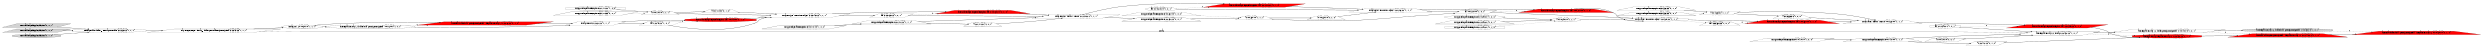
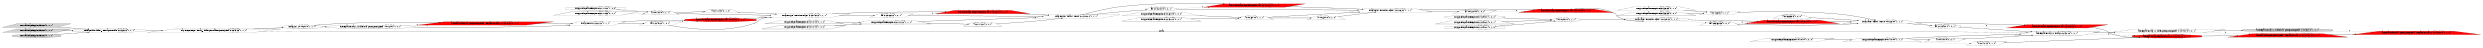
edge "UnsupportedOperationException e@@@35@@@['0', '0', '1']" -> "{}@@@35@@@['1', '1', '1']": style dashed -> bold
edge "fail()@@@27@@@['1', '0', '1']" -> "intMap.values().remove(new Object())@@@32@@@['1', '1', '1']": removed
edge "{}@@@35@@@['1', '1', '1']" -> "{}@@@35@@@['1', '0', '0']": removed
edge "UnsupportedOperationException e@@@23@@@['1', '0', '0']" -> "{}@@@23@@@['1', '1', '1']": style dashed -> bold
edge "intMap.entrySet().iterator().remove()@@@20@@@['1', '1', '1']" -> "UnsupportedOperationException e@@@23@@@['0', '0', '1']": now "intMap.entrySet().iterator().remove()@@@20@@@['1', '1', '1']" -> "fail()@@@21@@@['1', '0', '1']"
edge "{}@@@23@@@['1', '1', '1']" -> "fail()@@@27@@@['1', '0', '1']": now "{}@@@23@@@['1', '1', '1']" -> "intMap.keySet().remove(new Object())@@@26@@@['1', '1', '1']"
node "UnsupportedOperationException e@@@17@@@['0', '1', '0']": added
edge "UnsupportedOperationException e@@@29@@@['0', '1', '0']" -> "{}@@@29@@@['1', '1', '1']": style dashed -> bold
edge "intMap.values().iterator().remove()@@@38@@@['1', '1', '1']" -> "fail()@@@39@@@['1', '0', '1']": added
edge "fail()@@@33@@@['1', '0', '1']" -> "intMap.values().iterator().remove()@@@38@@@['1', '1', '1']": added
edge "UnsupportedOperationException e@@@41@@@['1', '1', '1']" -> "{}@@@41@@@['0', '0', '1']": added
edge "UnsupportedOperationException e@@@41@@@['1', '1', '1']" -> "{}@@@41@@@['0', '1', '0']": style bold -> dashed
